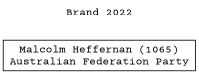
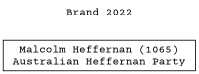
node "Malcolm Heffernan (1065) Australian Federation Party": label "Malcolm Heffernan (1065) Australian Federation Party" -> "Malcolm Heffernan (1065) Australian Heffernan Party"
